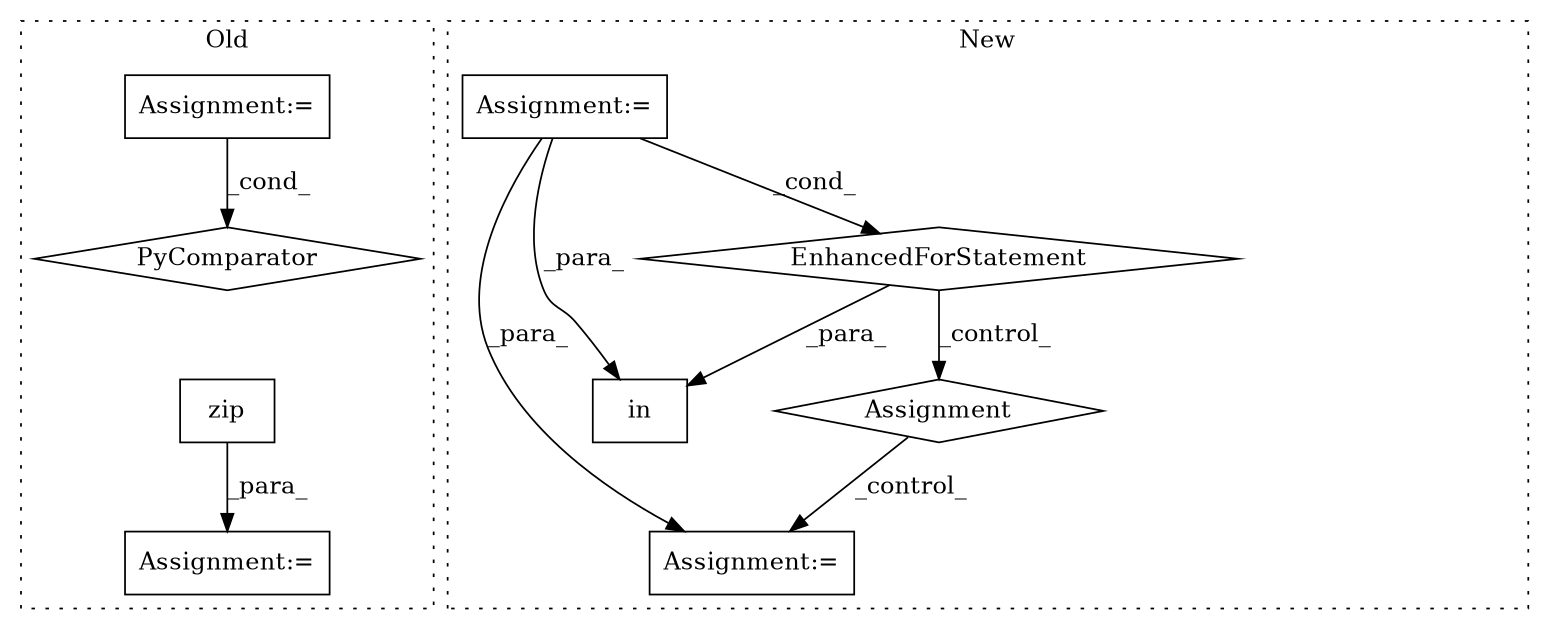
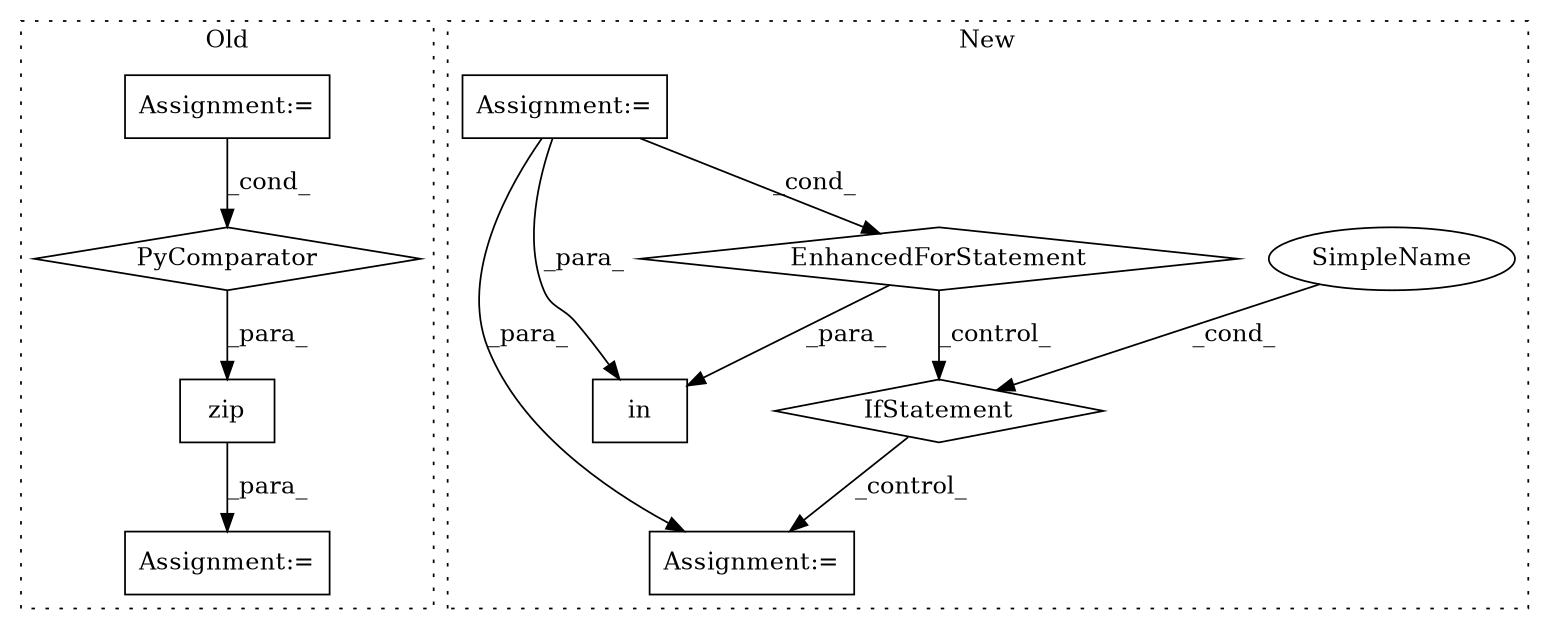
node "SimpleName": added
edge "PyComparator" -> "zip": added, label "_para_"
node "Assignment": label "Assignment" -> "IfStatement"
